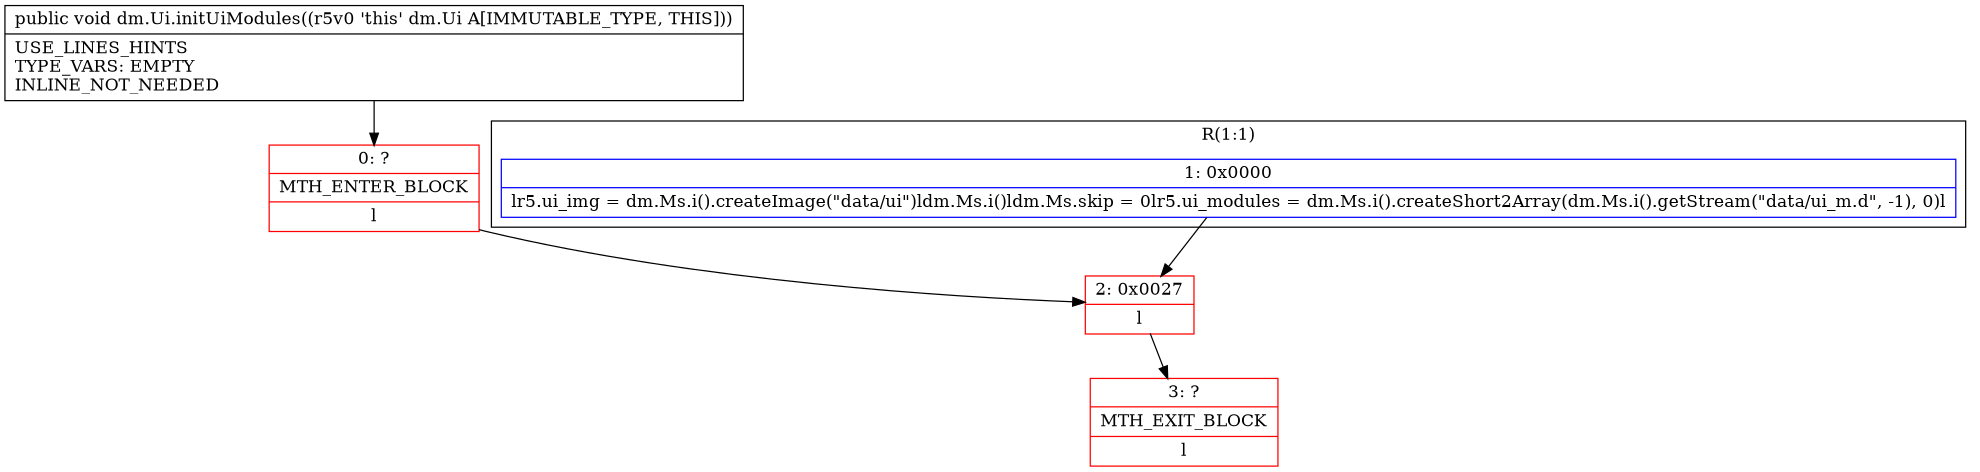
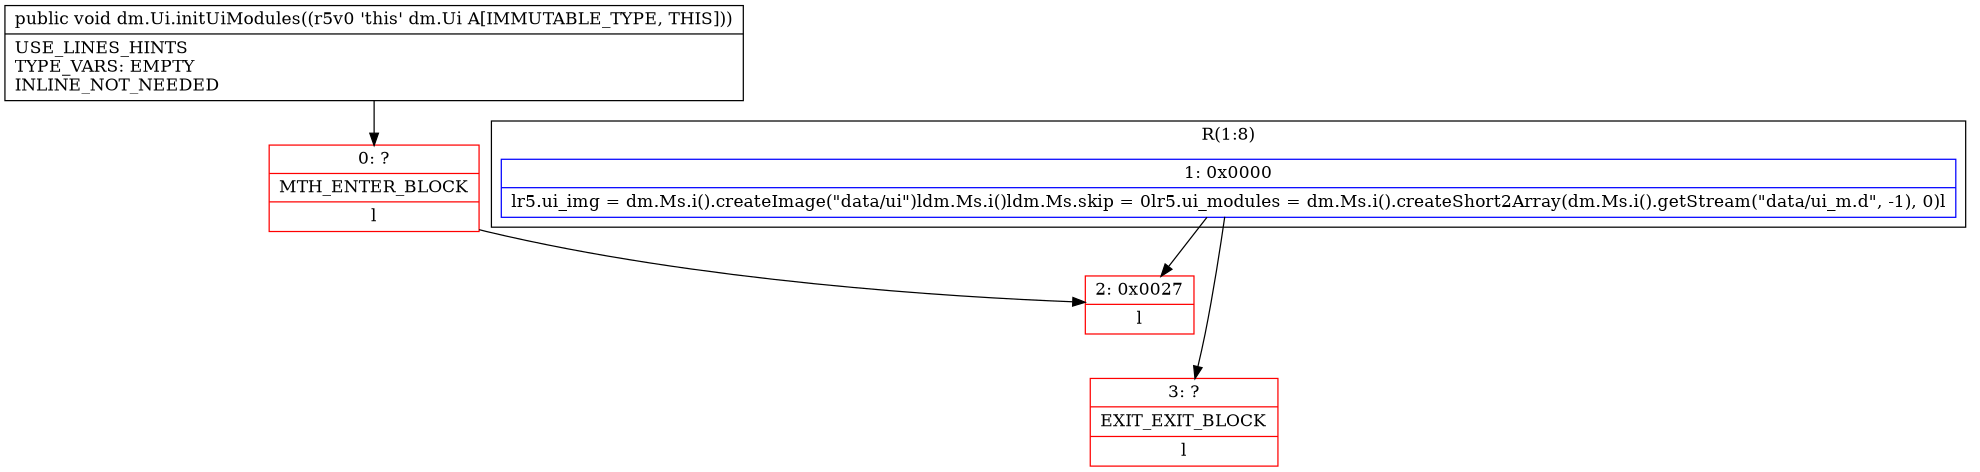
cluster "R(1:1)": label "R(1:1)" -> "R(1:8)"
edge "2: 0x0027" -> "3: ?": now "1: 0x0000" -> "3: ?"
node "3: ?": text "MTH_EXIT_BLOCK" -> "EXIT_EXIT_BLOCK"
